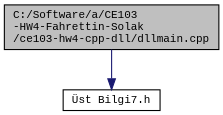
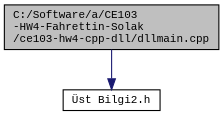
node "Üst Bilgi7.h": label "Üst Bilgi7.h" -> "Üst Bilgi2.h"
